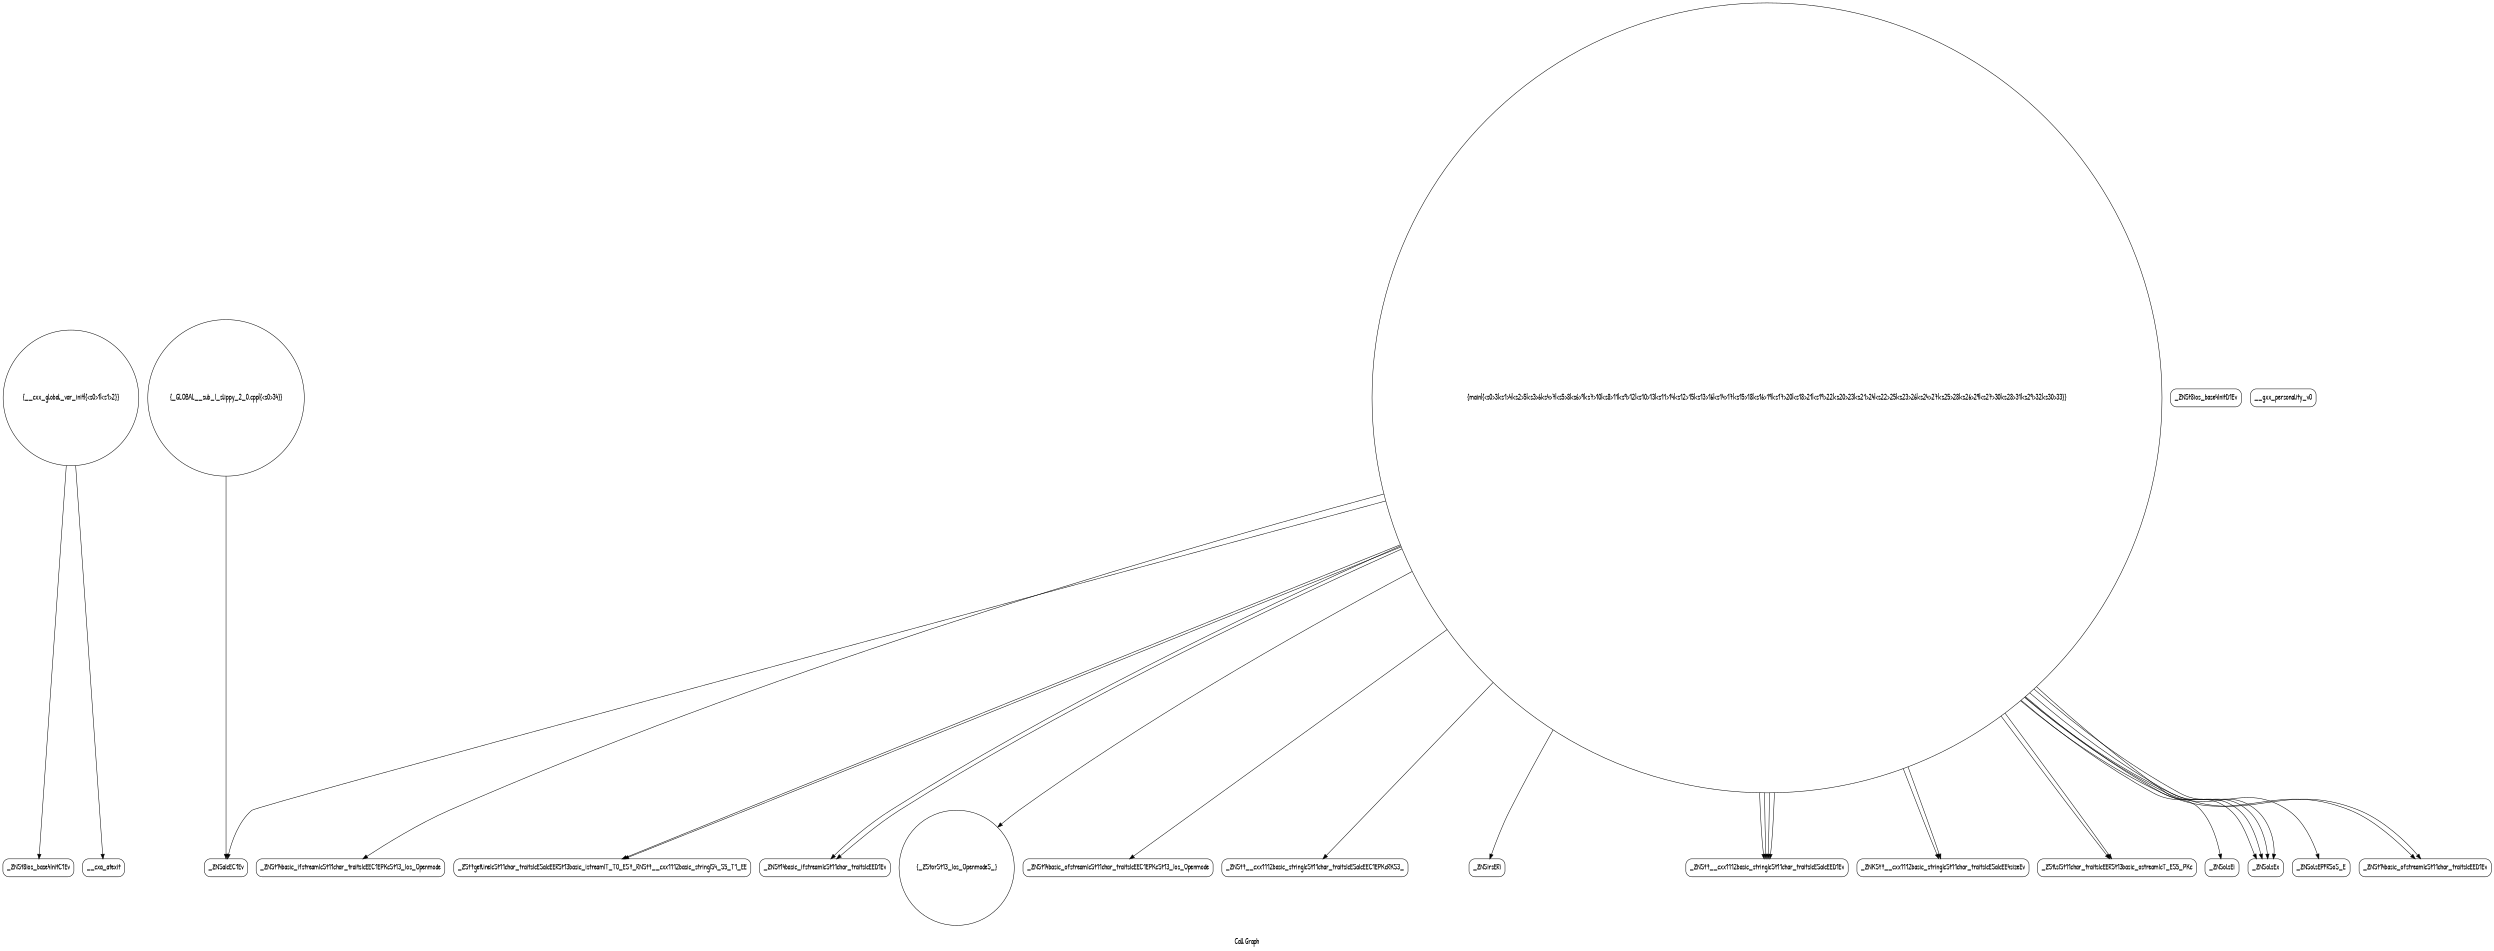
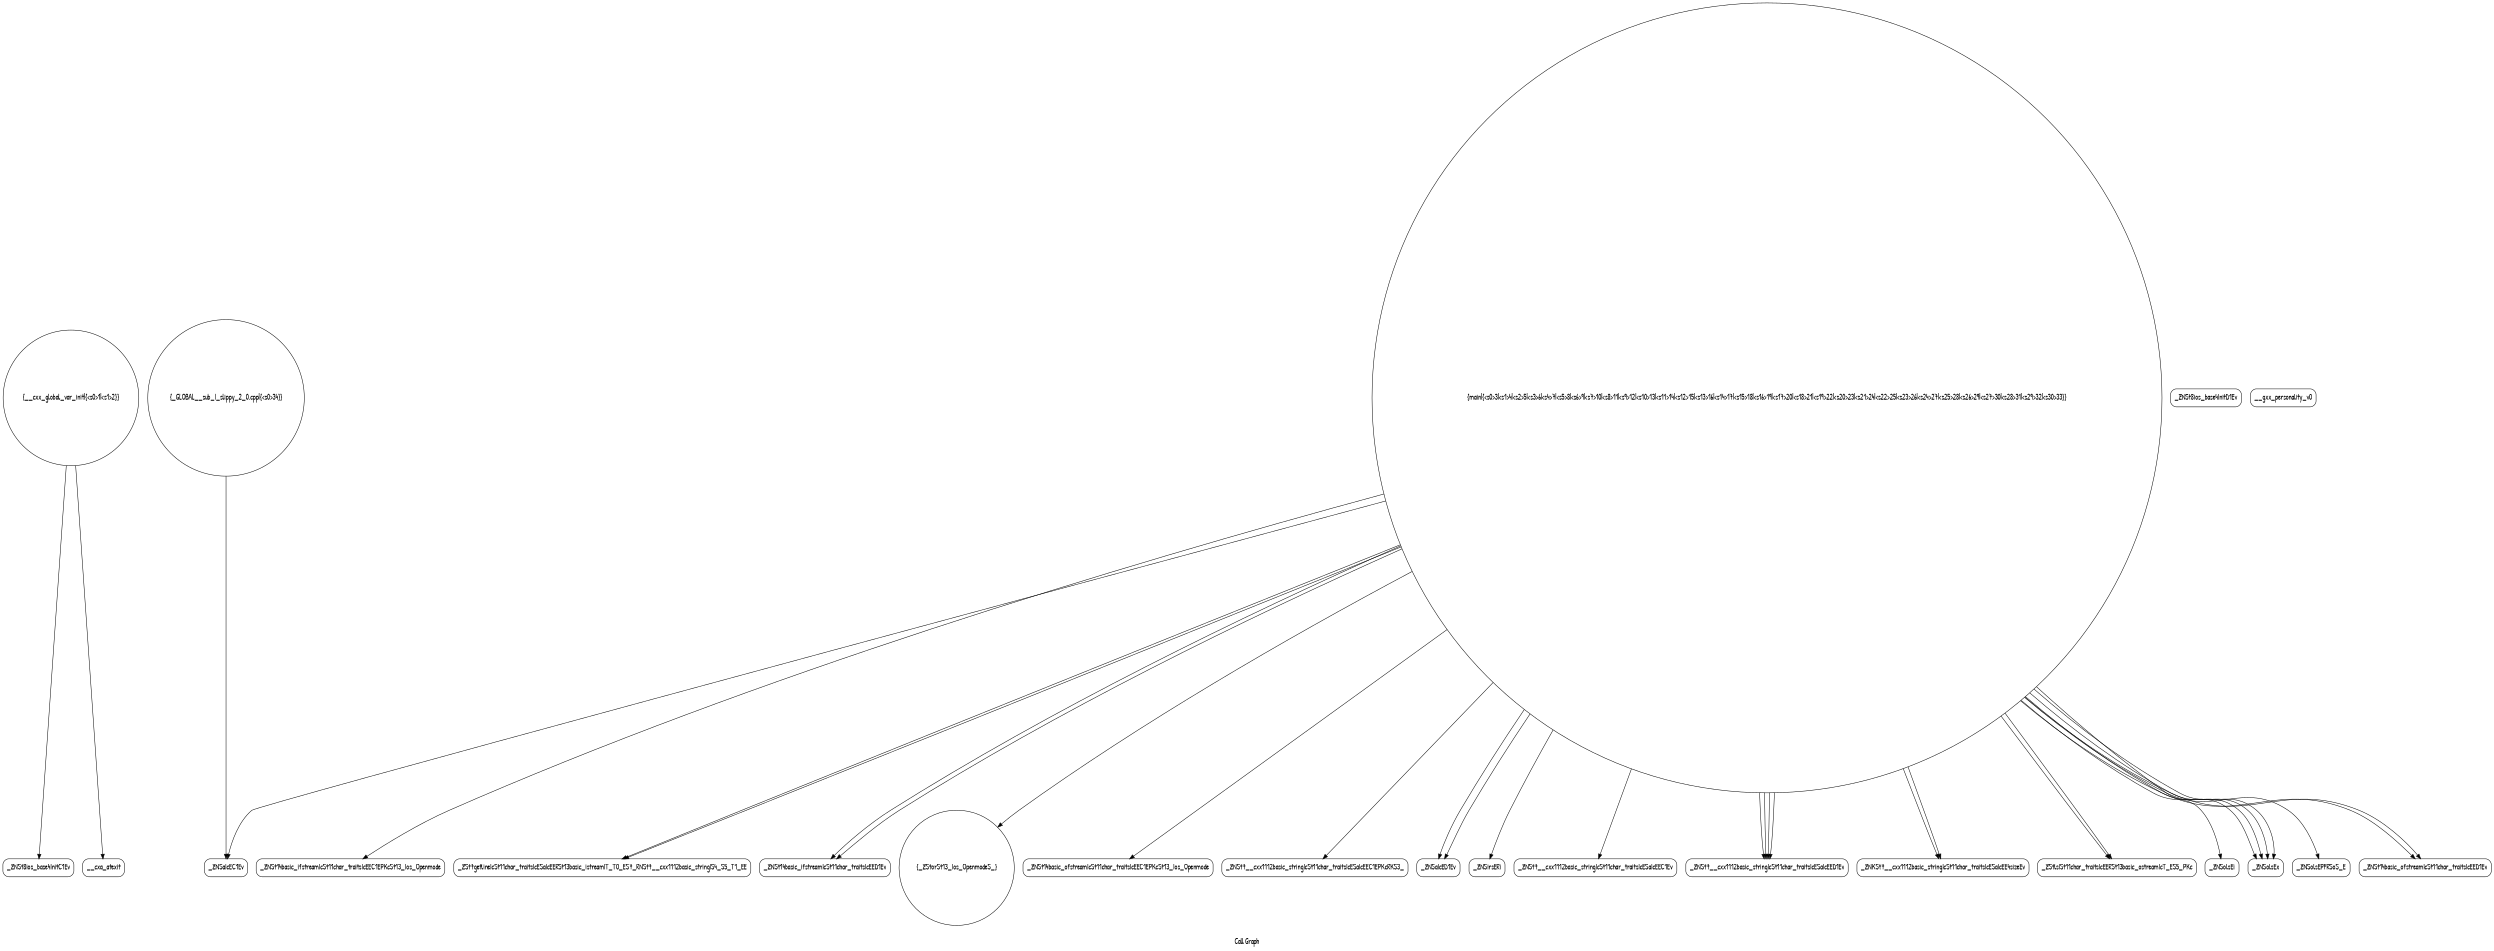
node "_ZNSaIcED1Ev": added
node "_ZNSt7__cxx1112basic_stringIcSt11char_traitsIcESaIcEEC1Ev": added
